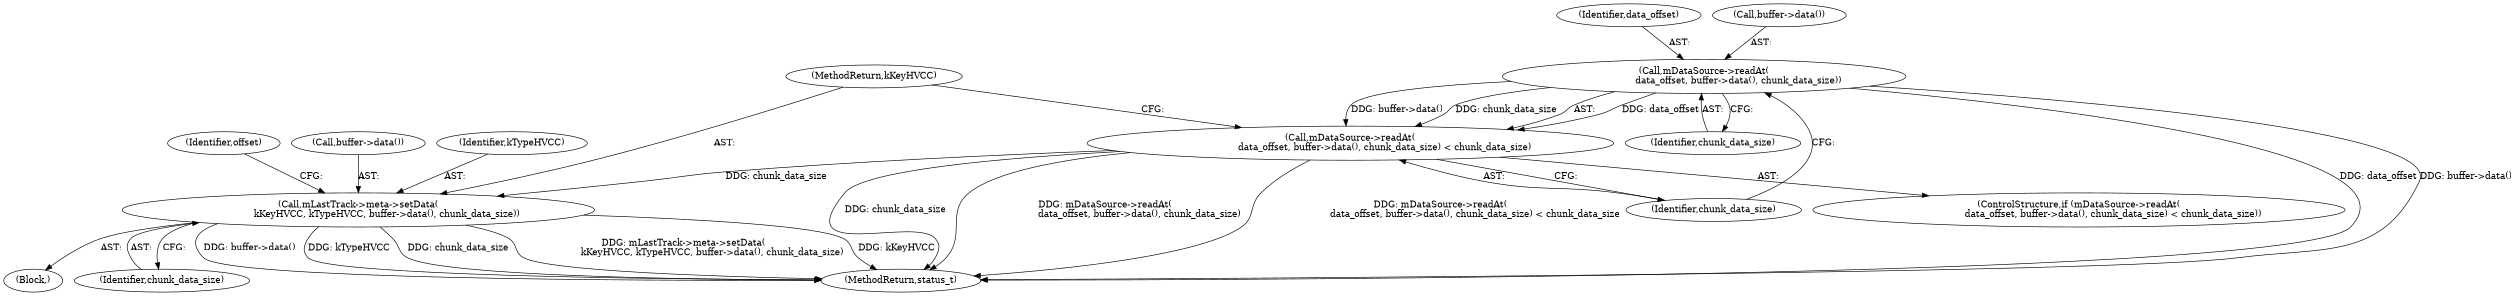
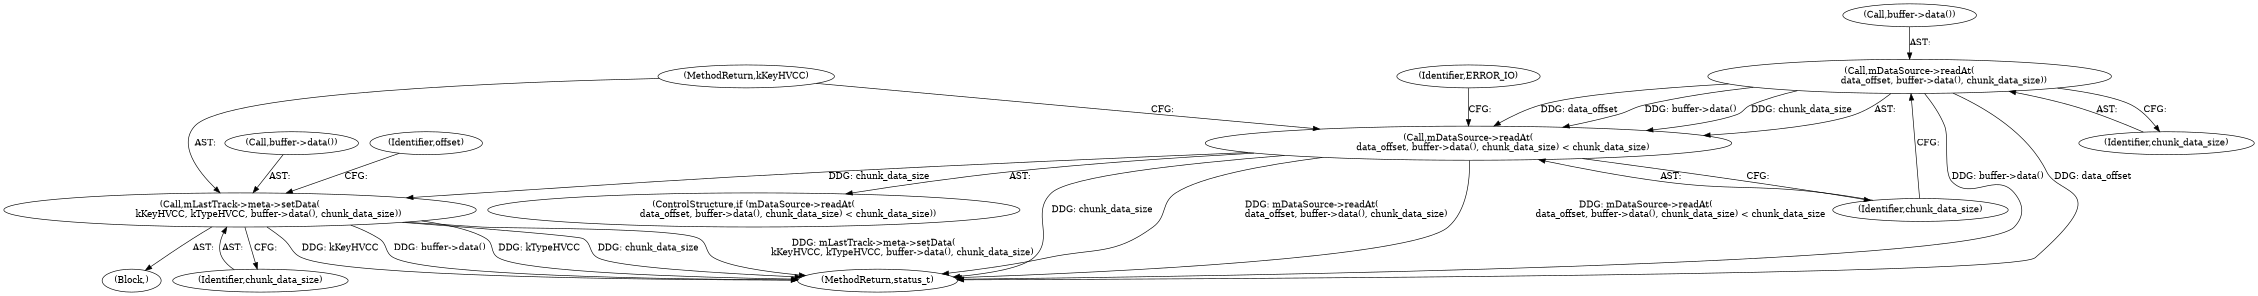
node "(Identifier,data_offset)": removed
node "(Identifier,ERROR_IO)": added
node "(Identifier,kTypeHVCC)": removed
